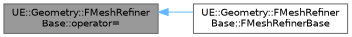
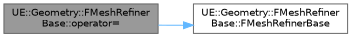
edge "UE::Geometry::FMeshRefiner Base::FMeshRefinerBase" -> "UE::Geometry::FMeshRefiner Base::operator=": reversed
